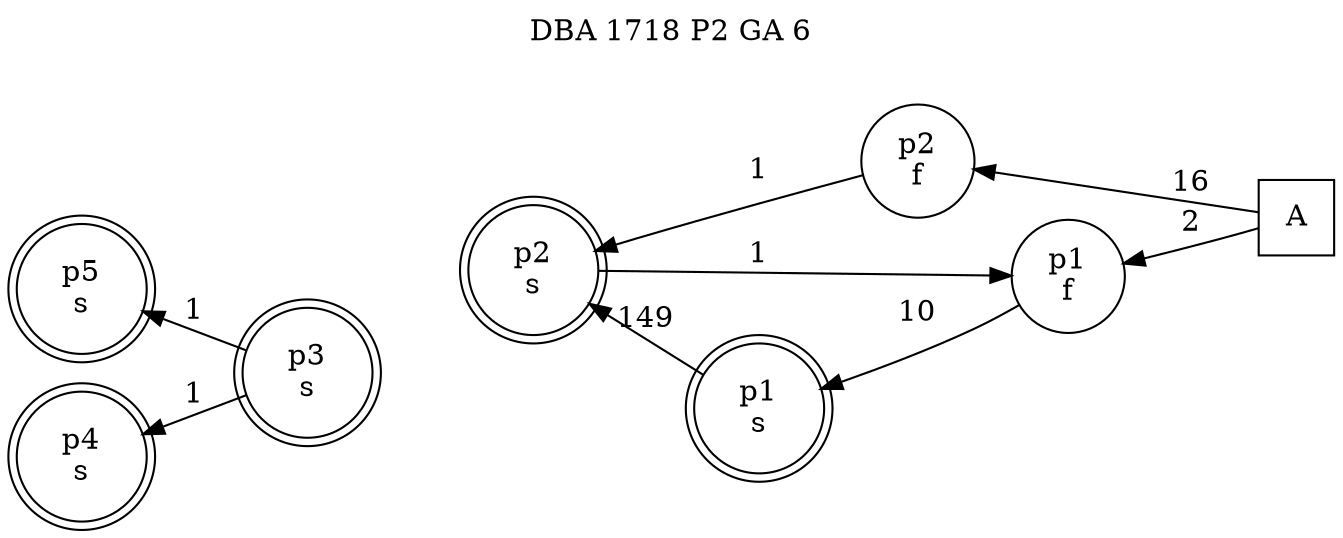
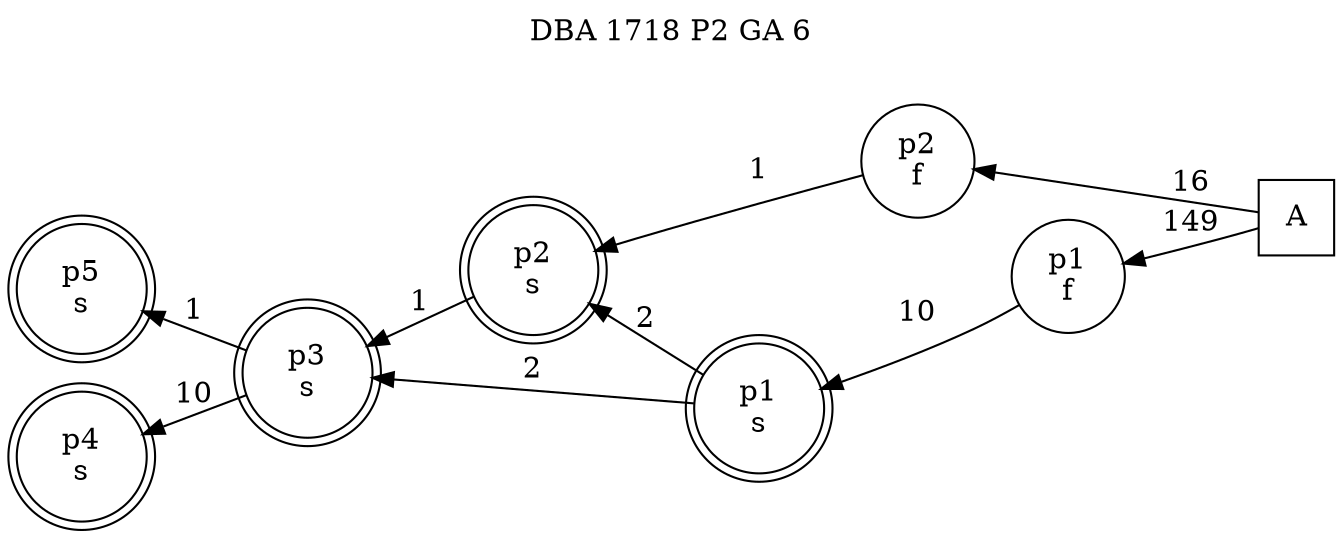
edge "A" -> "p1 f": label "2" -> "149"
edge "p2 s" -> "p1 f": now "p2 s" -> "p3 s"
edge "p1 s" -> "p2 s": label "149" -> "2"
edge "p1 s" -> "p3 s": added, label "2"
edge "p3 s" -> "p4 s": label "1" -> "10"
